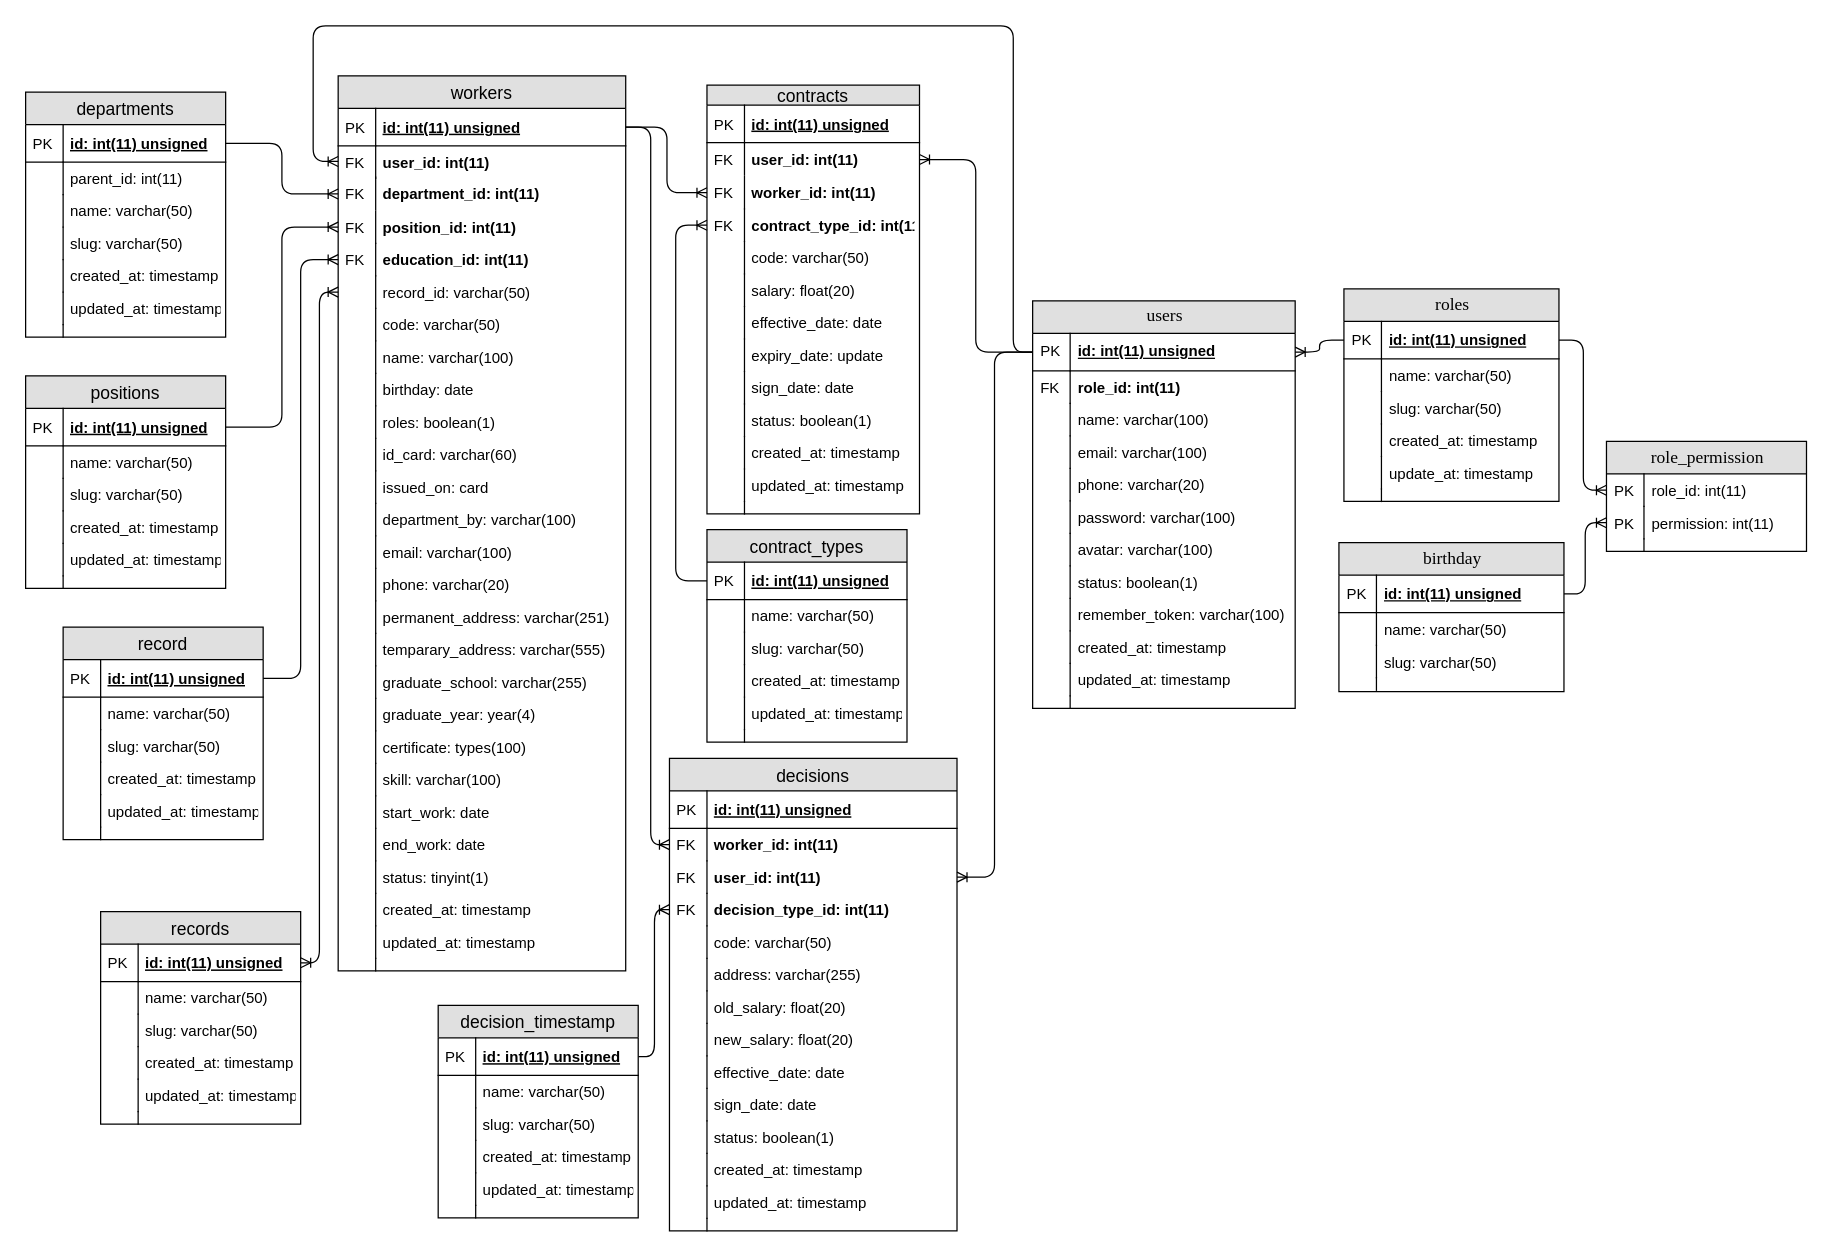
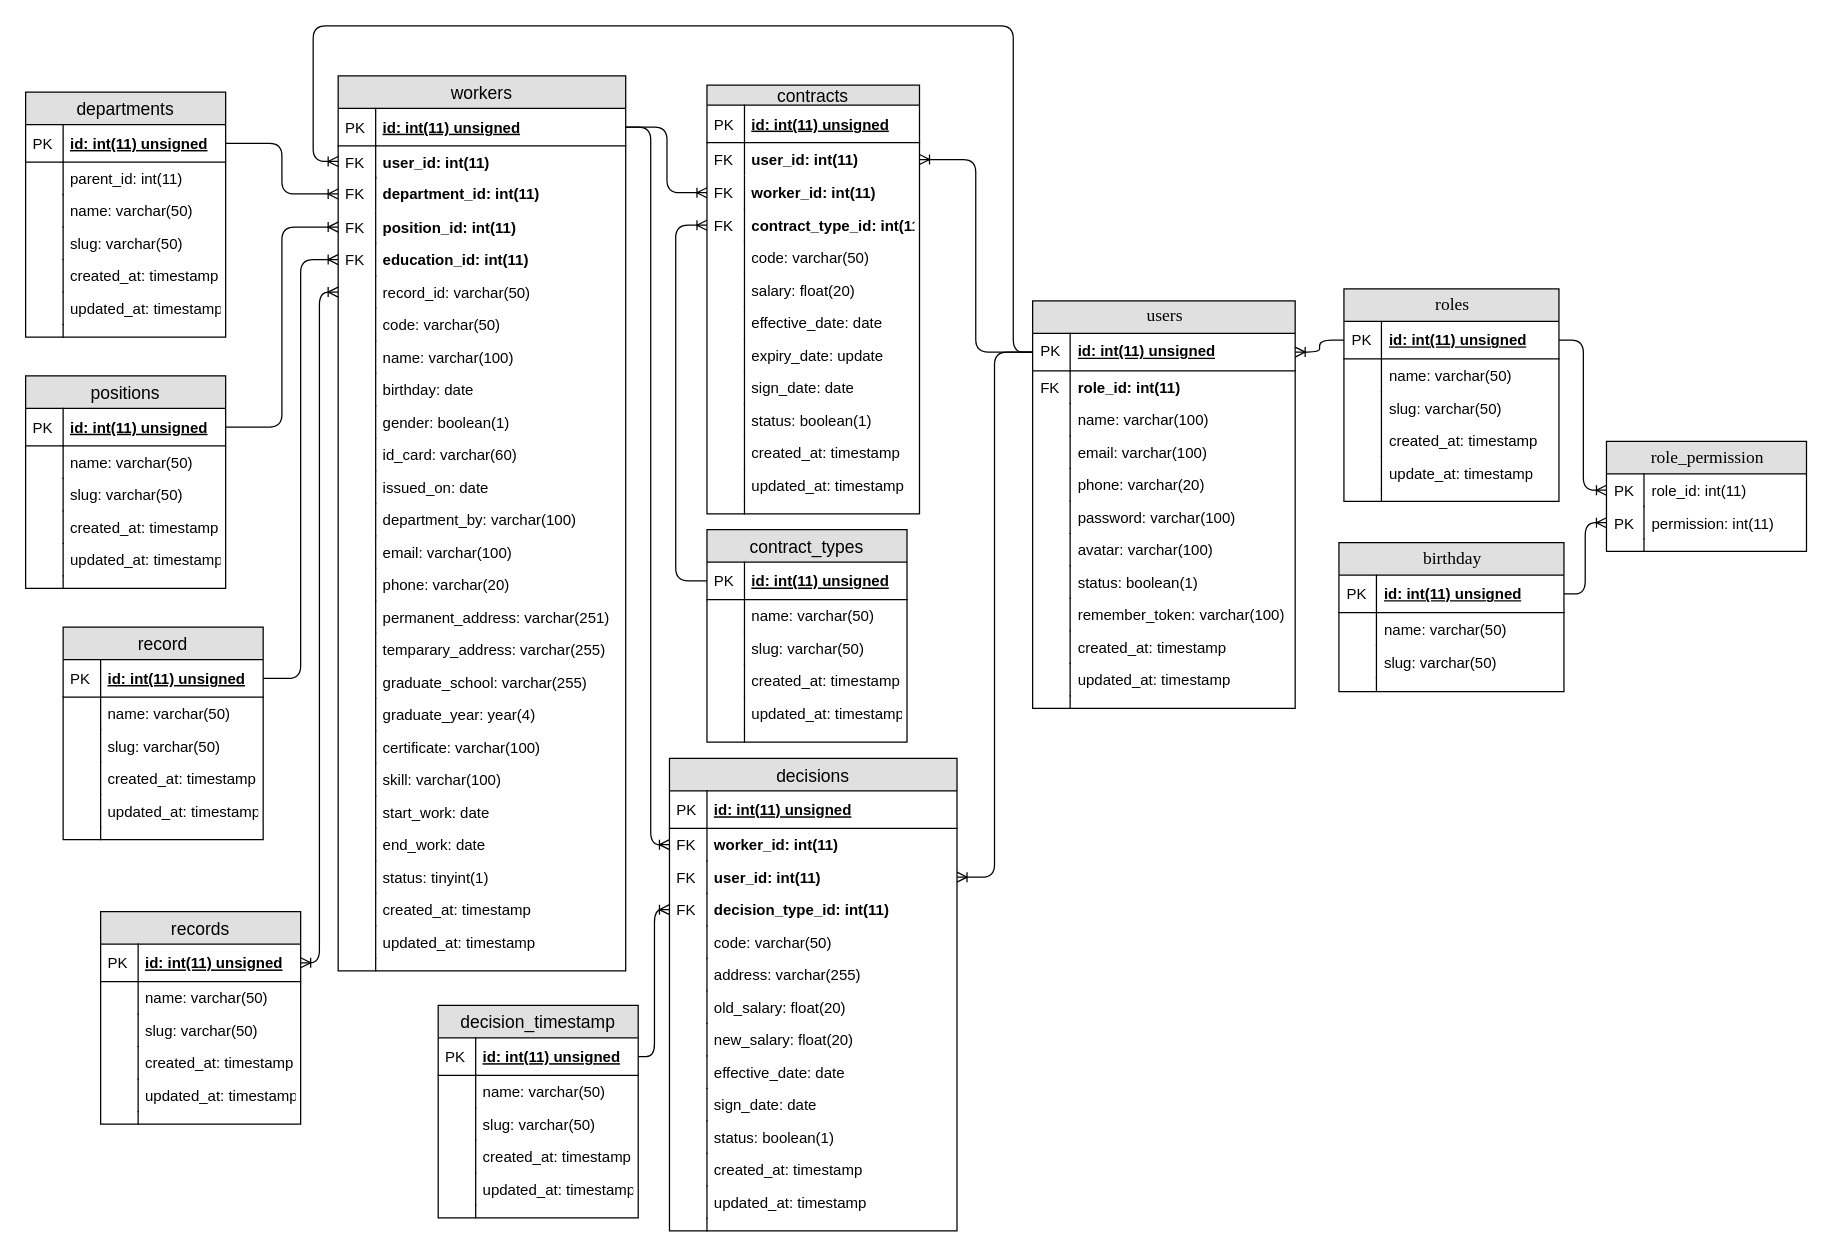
node "roles: boolean(1)": label "roles: boolean(1)" -> "gender: boolean(1)"
node "issued_on: card": label "issued_on: card" -> "issued_on: date"
node "temparary_address: varchar(555)": label "temparary_address: varchar(555)" -> "temparary_address: varchar(255)"
node "certificate: types(100)": label "certificate: types(100)" -> "certificate: varchar(100)"
